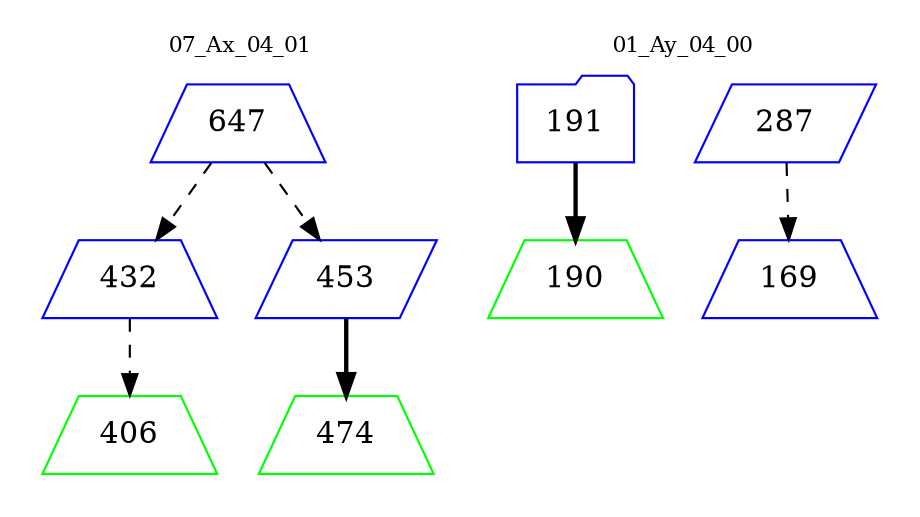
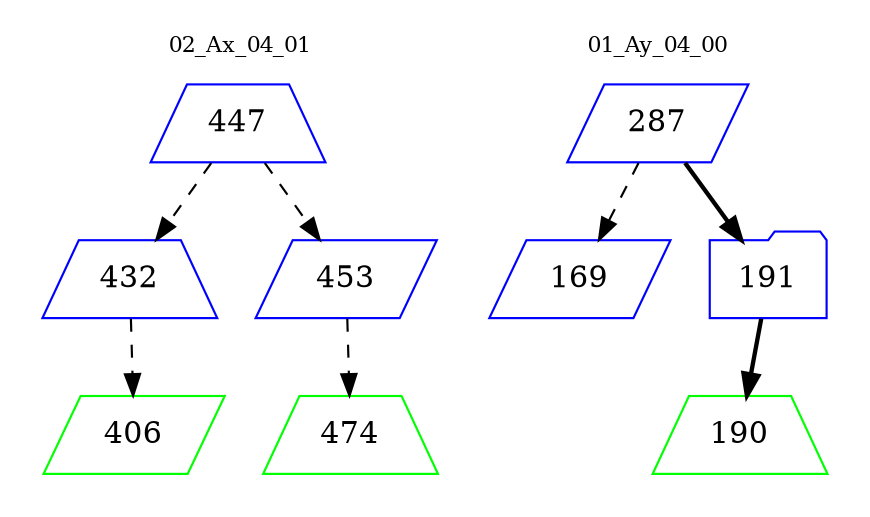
cluster "07_Ax_04_01": label "07_Ax_04_01" -> "02_Ax_04_01"
node "647": label "647" -> "447"
edge "287" -> "191": added
node "169": shape trapezium -> parallelogram
edge "453" -> "474": style bold -> dashed
node "406": shape trapezium -> parallelogram
